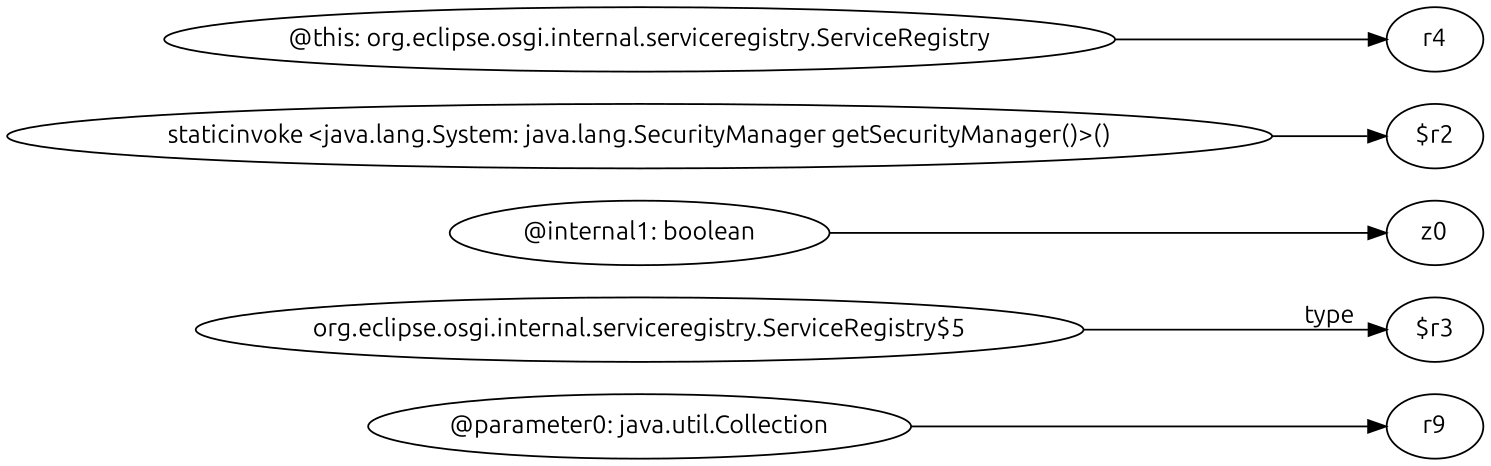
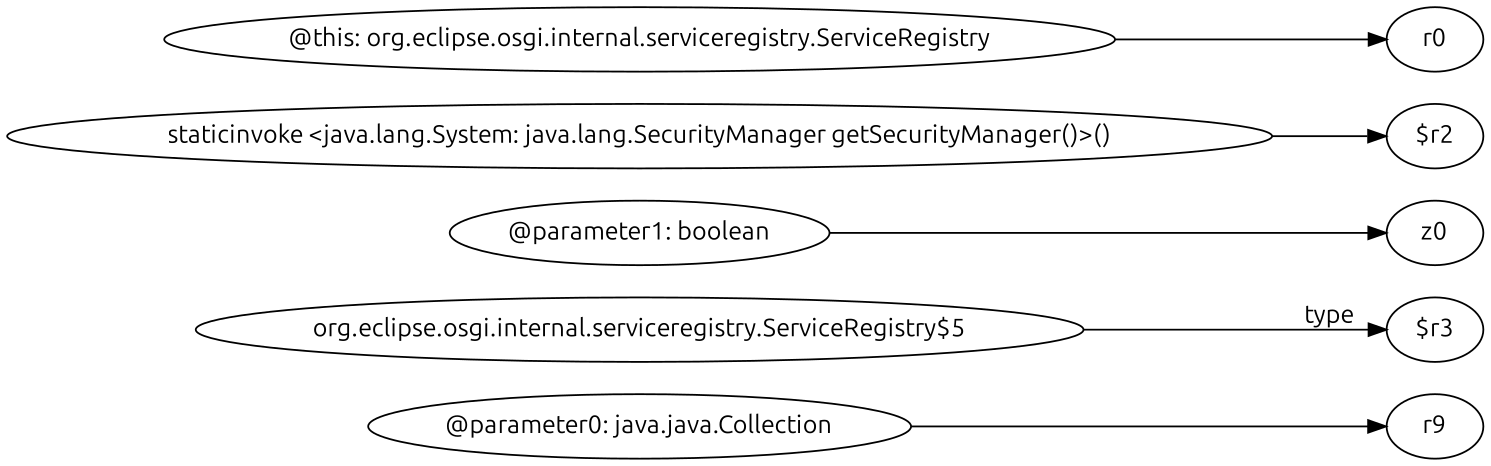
node "r4": label "r4" -> "r0"
node "@internal1: boolean": label "@internal1: boolean" -> "@parameter1: boolean"
node "@parameter0: java.util.Collection": label "@parameter0: java.util.Collection" -> "@parameter0: java.java.Collection"
